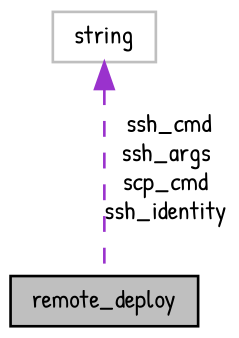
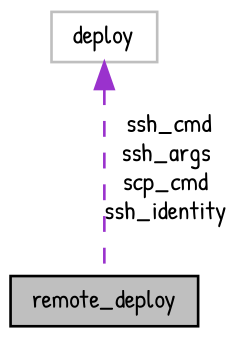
node "string": label "string" -> "deploy"
